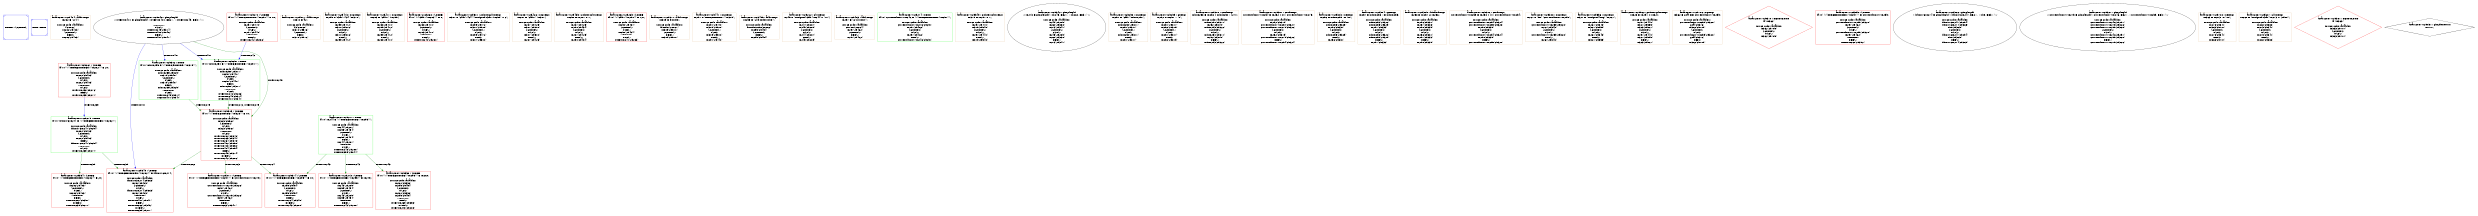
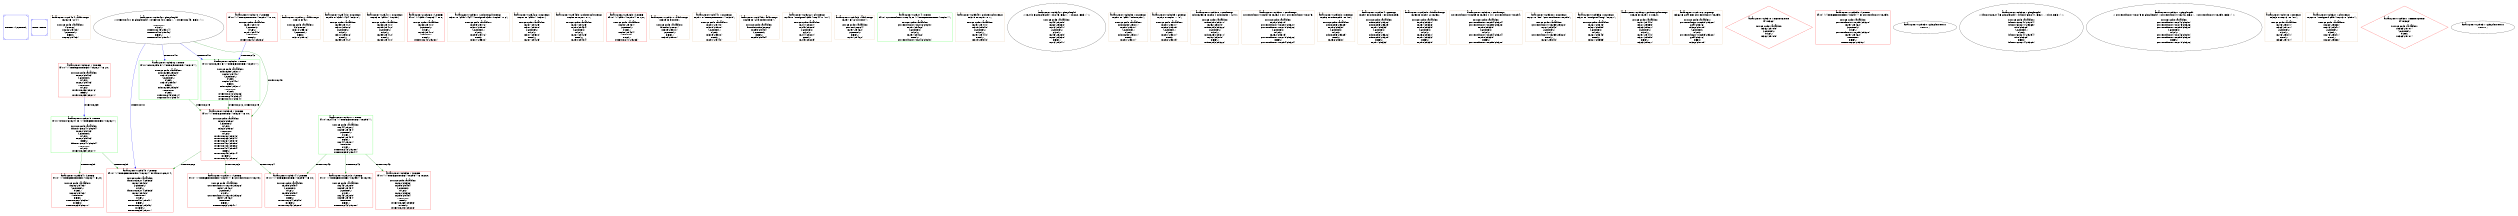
node "astar_28877_29830 - gimple_return return ;": added
node "astar_28877_29831 - gimple_return return ;": shape diamond -> ellipse
